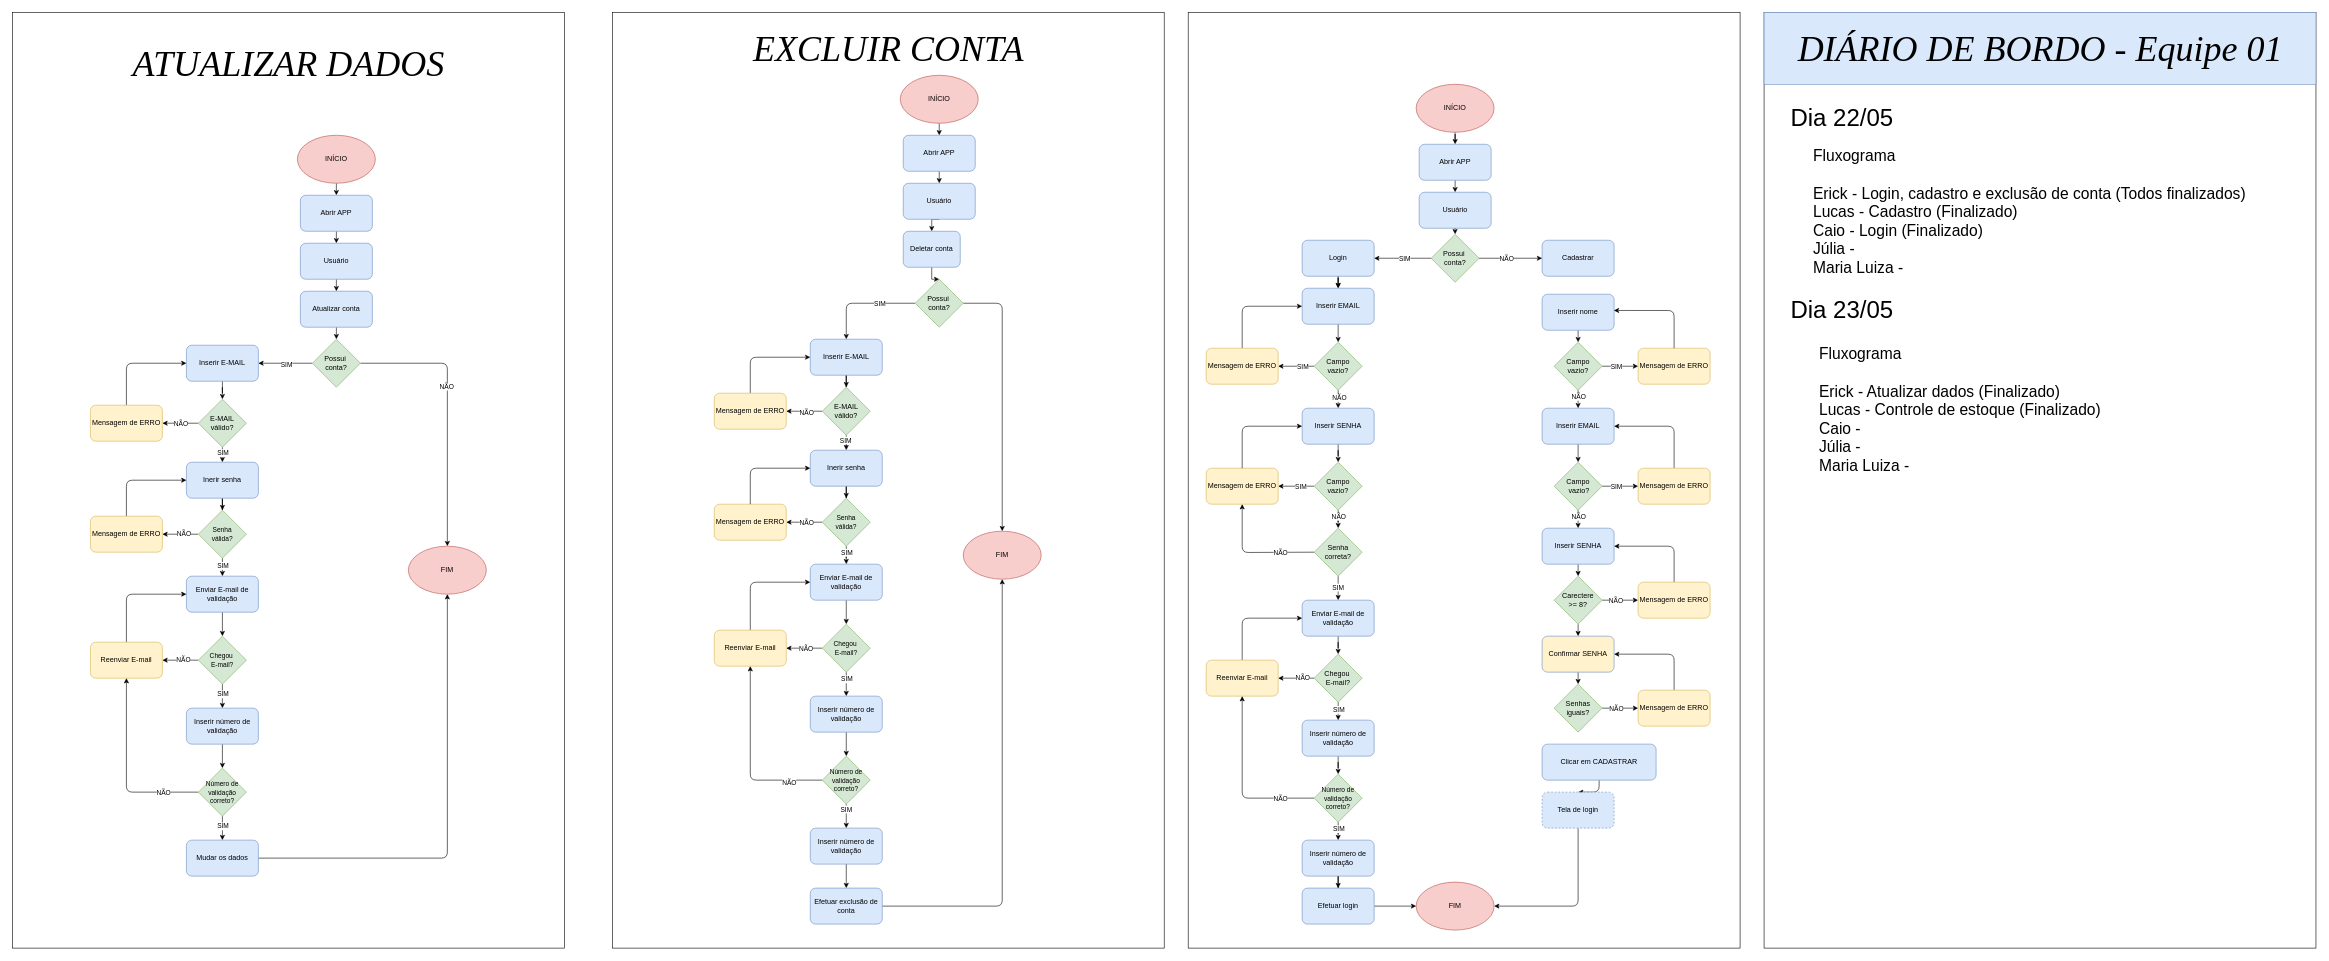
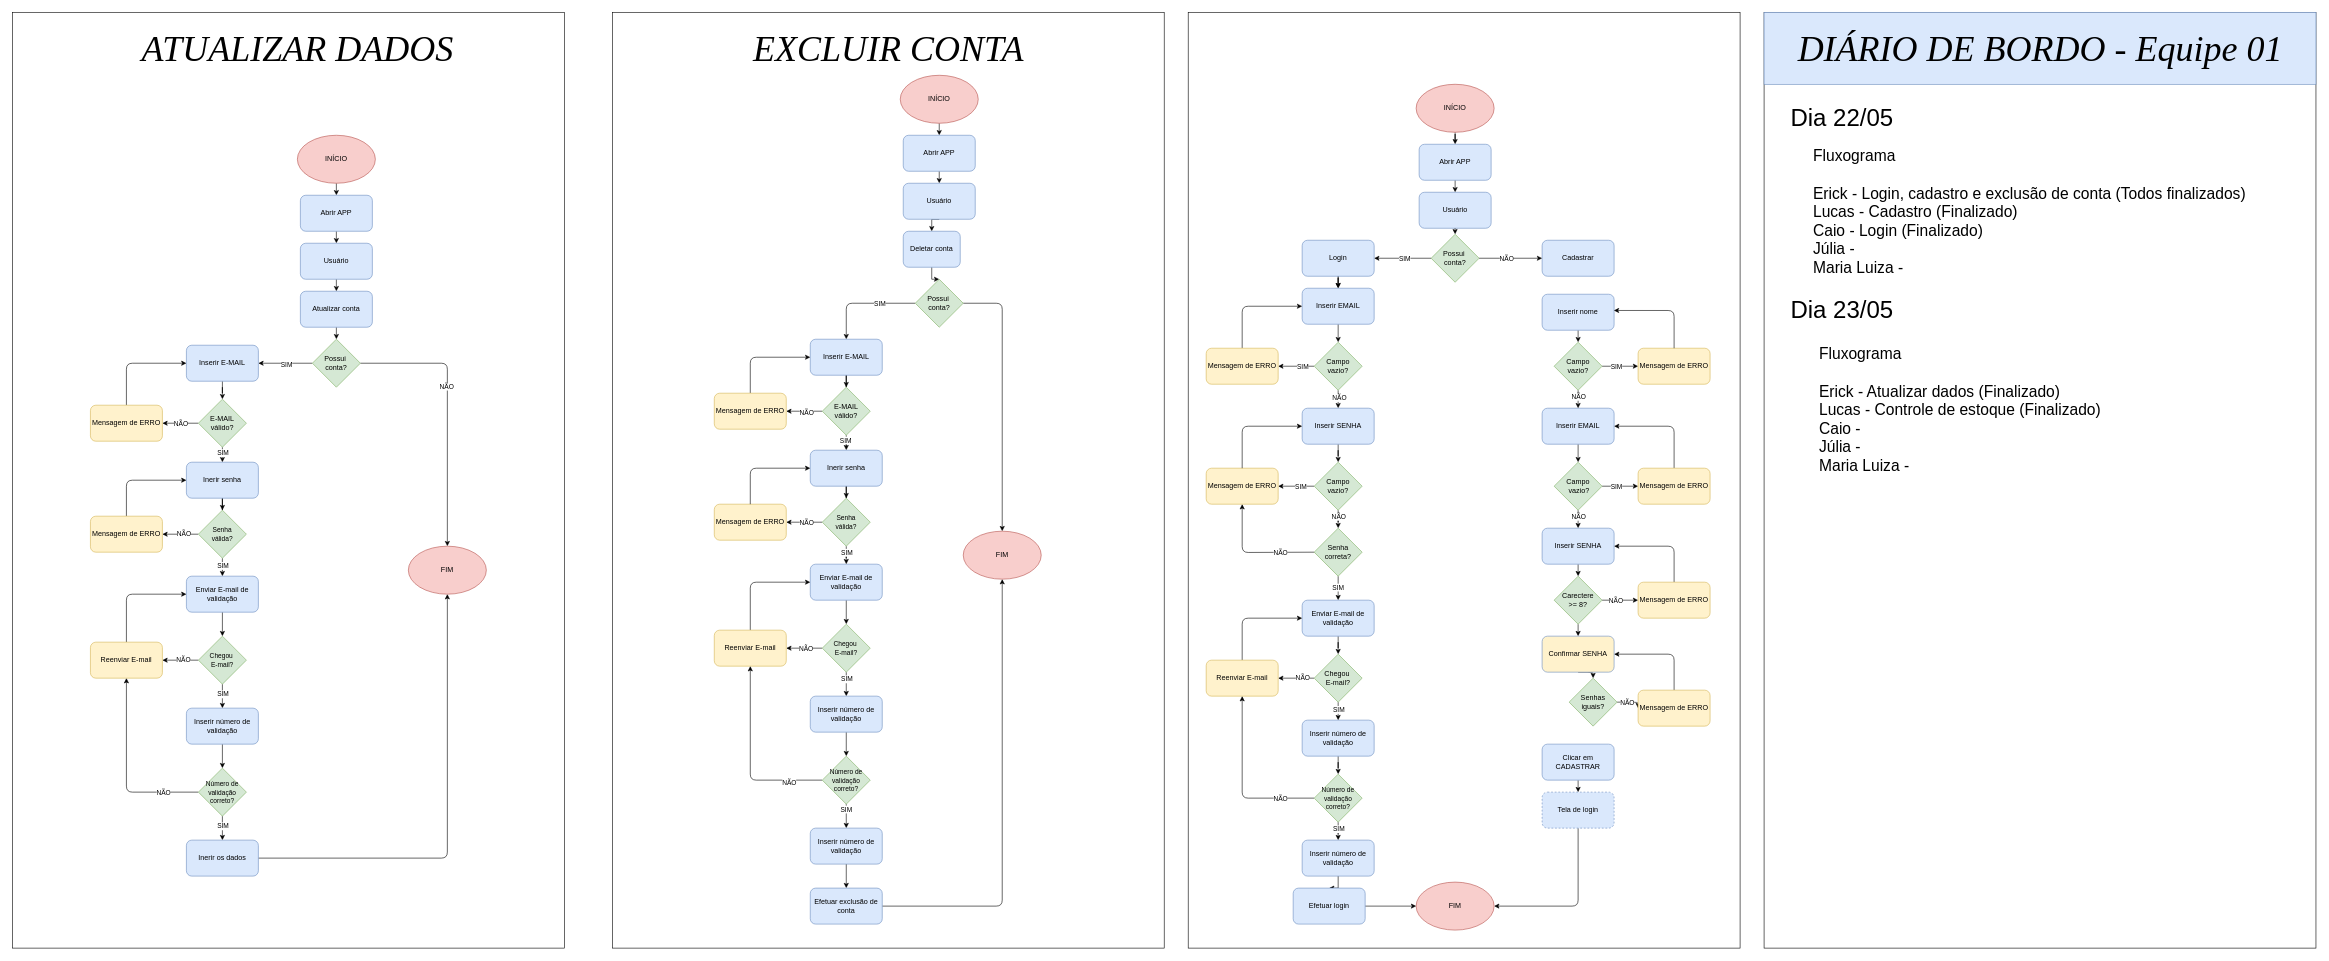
node "ATUALIZAR DADOS": moved (288, 63) -> (297, 48)
node "Senhas iguais?": moved (1578, 708) -> (1593, 702)
node "Clicar em CADASTRAR": size 114x36 -> 72x36
node "Mudar os dados": label "Mudar os dados" -> "Inerir os dados"
node "Efetuar login": moved (1338, 906) -> (1329, 906)
